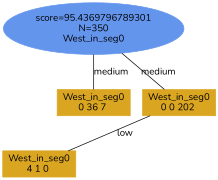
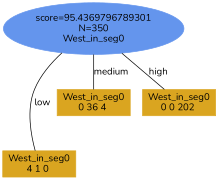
edge "score=95.4369796789301 N=350 West_in_seg0" -- "West_in_seg0 0 0 202": label "medium" -> "high"
node "West_in_seg0 0 36 7": label "West_in_seg0 0 36 7" -> "West_in_seg0 0 36 4"
edge "West_in_seg0 0 0 202" -- "West_in_seg0 4 1 0": now "score=95.4369796789301 N=350 West_in_seg0" -- "West_in_seg0 4 1 0"
